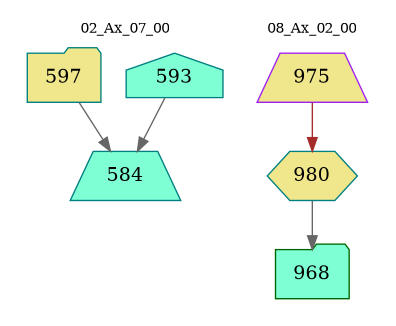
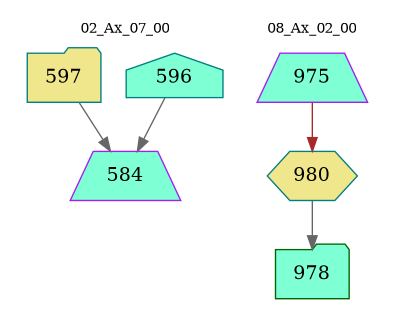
node "593": label "593" -> "596"
node "975": fillcolor khaki -> aquamarine
node "584": color teal -> purple
node "968": label "968" -> "978"
